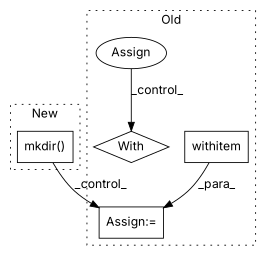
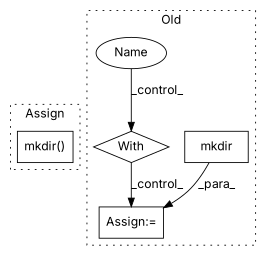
node "Assign": label "Assign" -> "Name"
cluster "New": label "New" -> "Assign"
node "withitem": label "withitem" -> "mkdir"
edge "mkdir()" -> "Assign:=": now "With" -> "Assign:="
